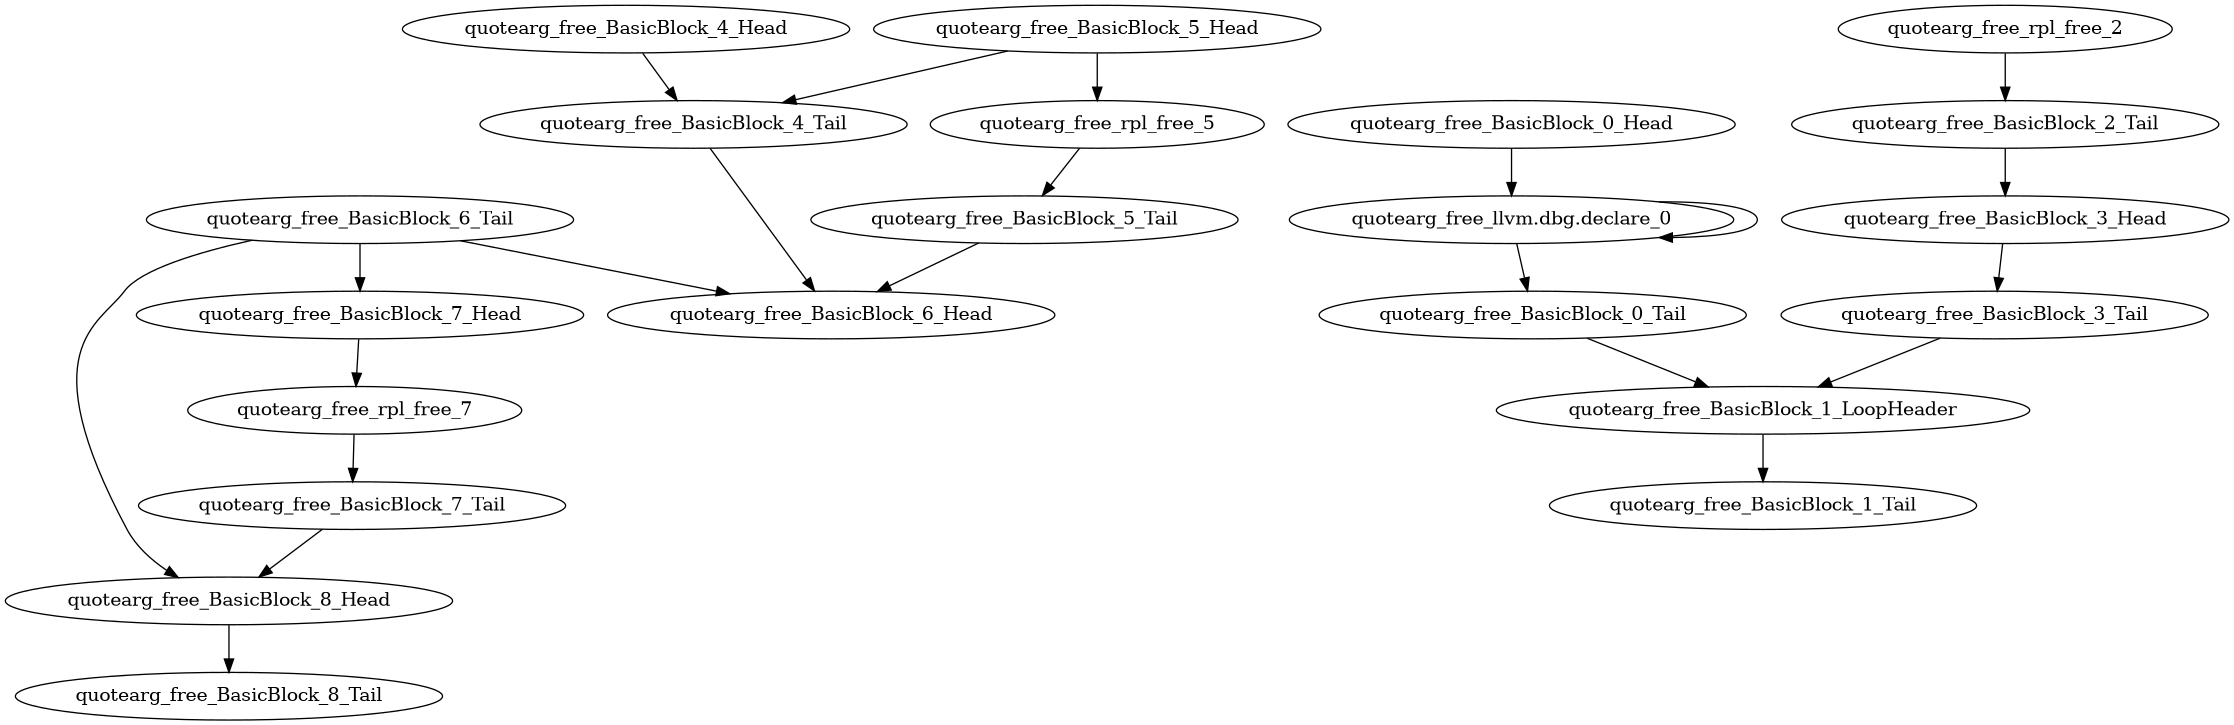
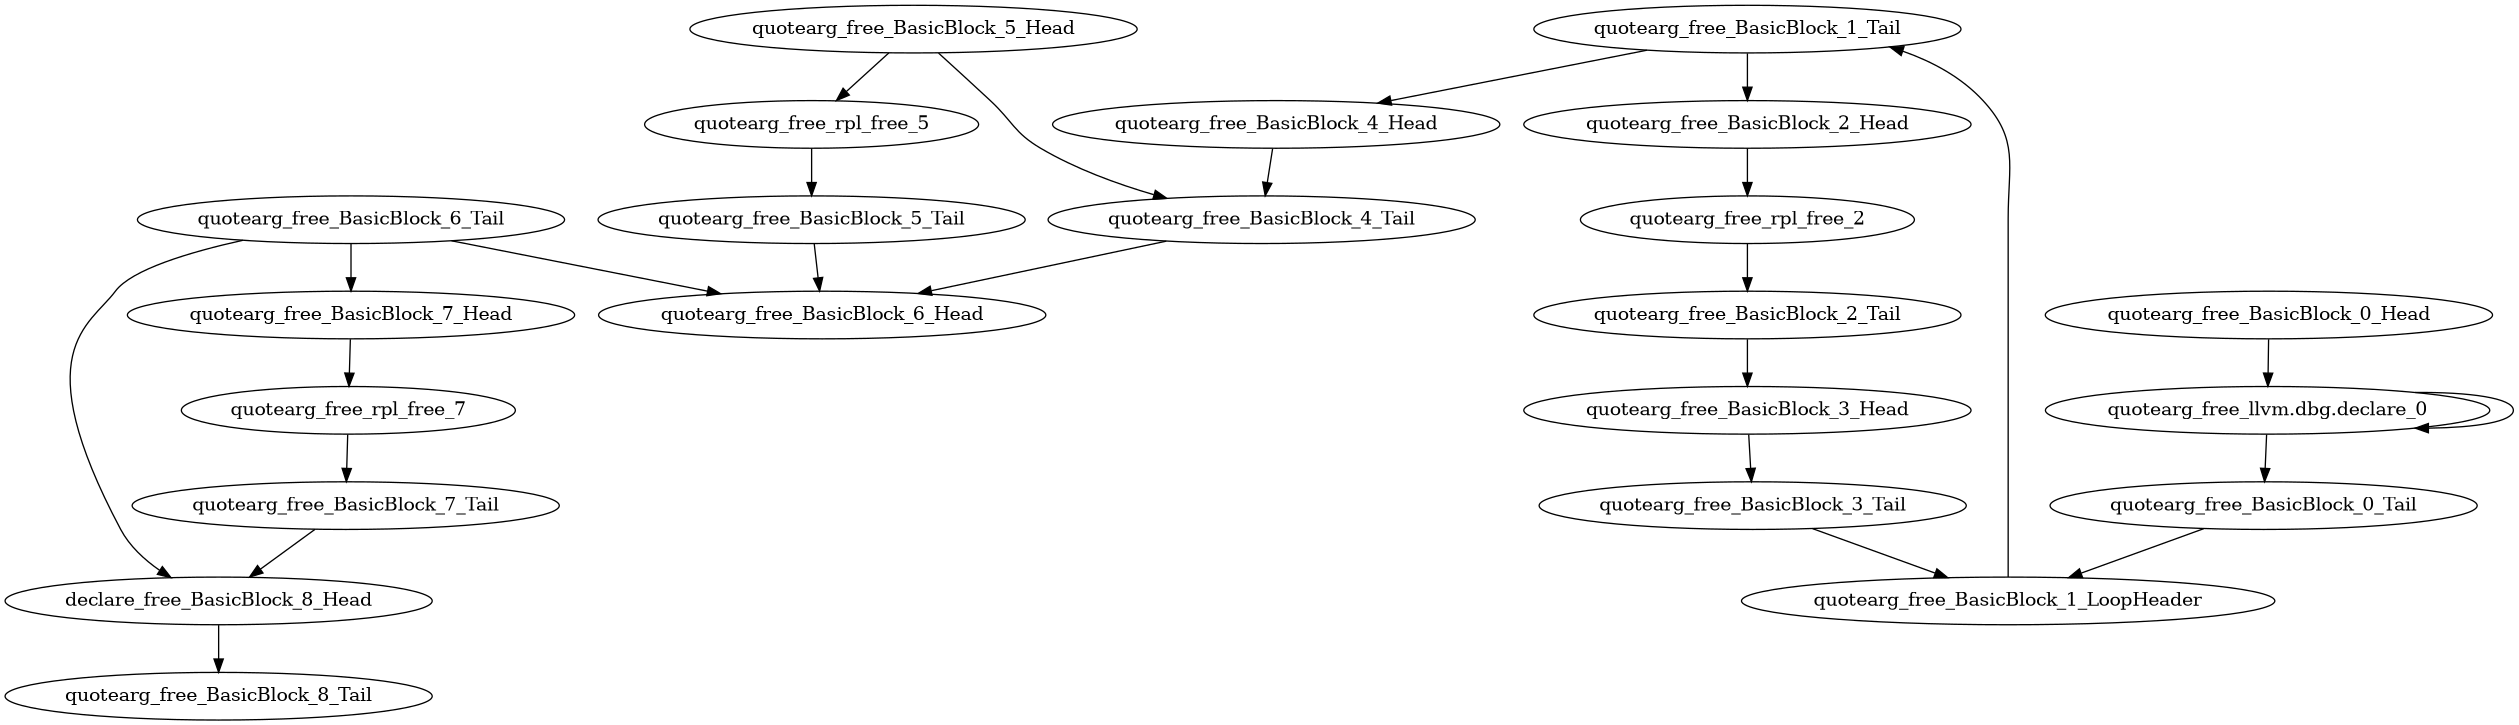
edge "quotearg_free_BasicBlock_1_Tail" -> "quotearg_free_BasicBlock_4_Head": added
node "quotearg_free_BasicBlock_2_Head": added
node "quotearg_free_BasicBlock_8_Head": label "quotearg_free_BasicBlock_8_Head" -> "declare_free_BasicBlock_8_Head"
